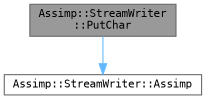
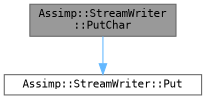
node "Assimp::StreamWriter::Assimp": label "Assimp::StreamWriter::Assimp" -> "Assimp::StreamWriter::Put"
